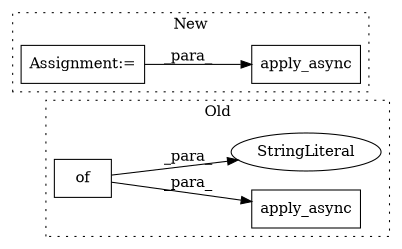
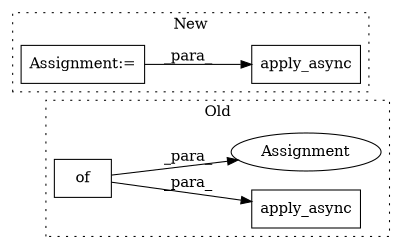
node "StringLiteral": label "StringLiteral" -> "Assignment"
